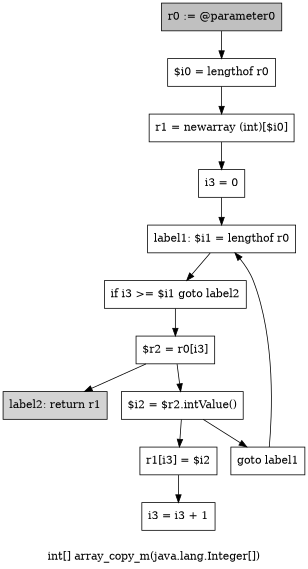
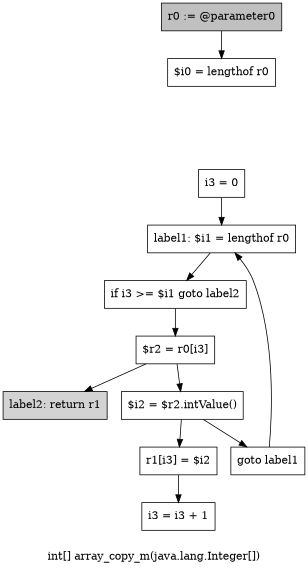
node "r1 = newarray (int)[$i0]": removed
